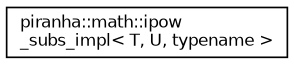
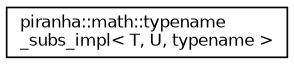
node "piranha::math::ipow _subs_impl< T, U, typename >": label "piranha::math::ipow _subs_impl< T, U, typename >" -> "piranha::math::typename _subs_impl< T, U, typename >"
